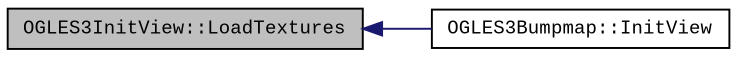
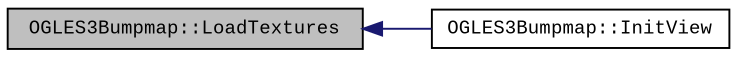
node "OGLES3InitView::LoadTextures": label "OGLES3InitView::LoadTextures" -> "OGLES3Bumpmap::LoadTextures"
